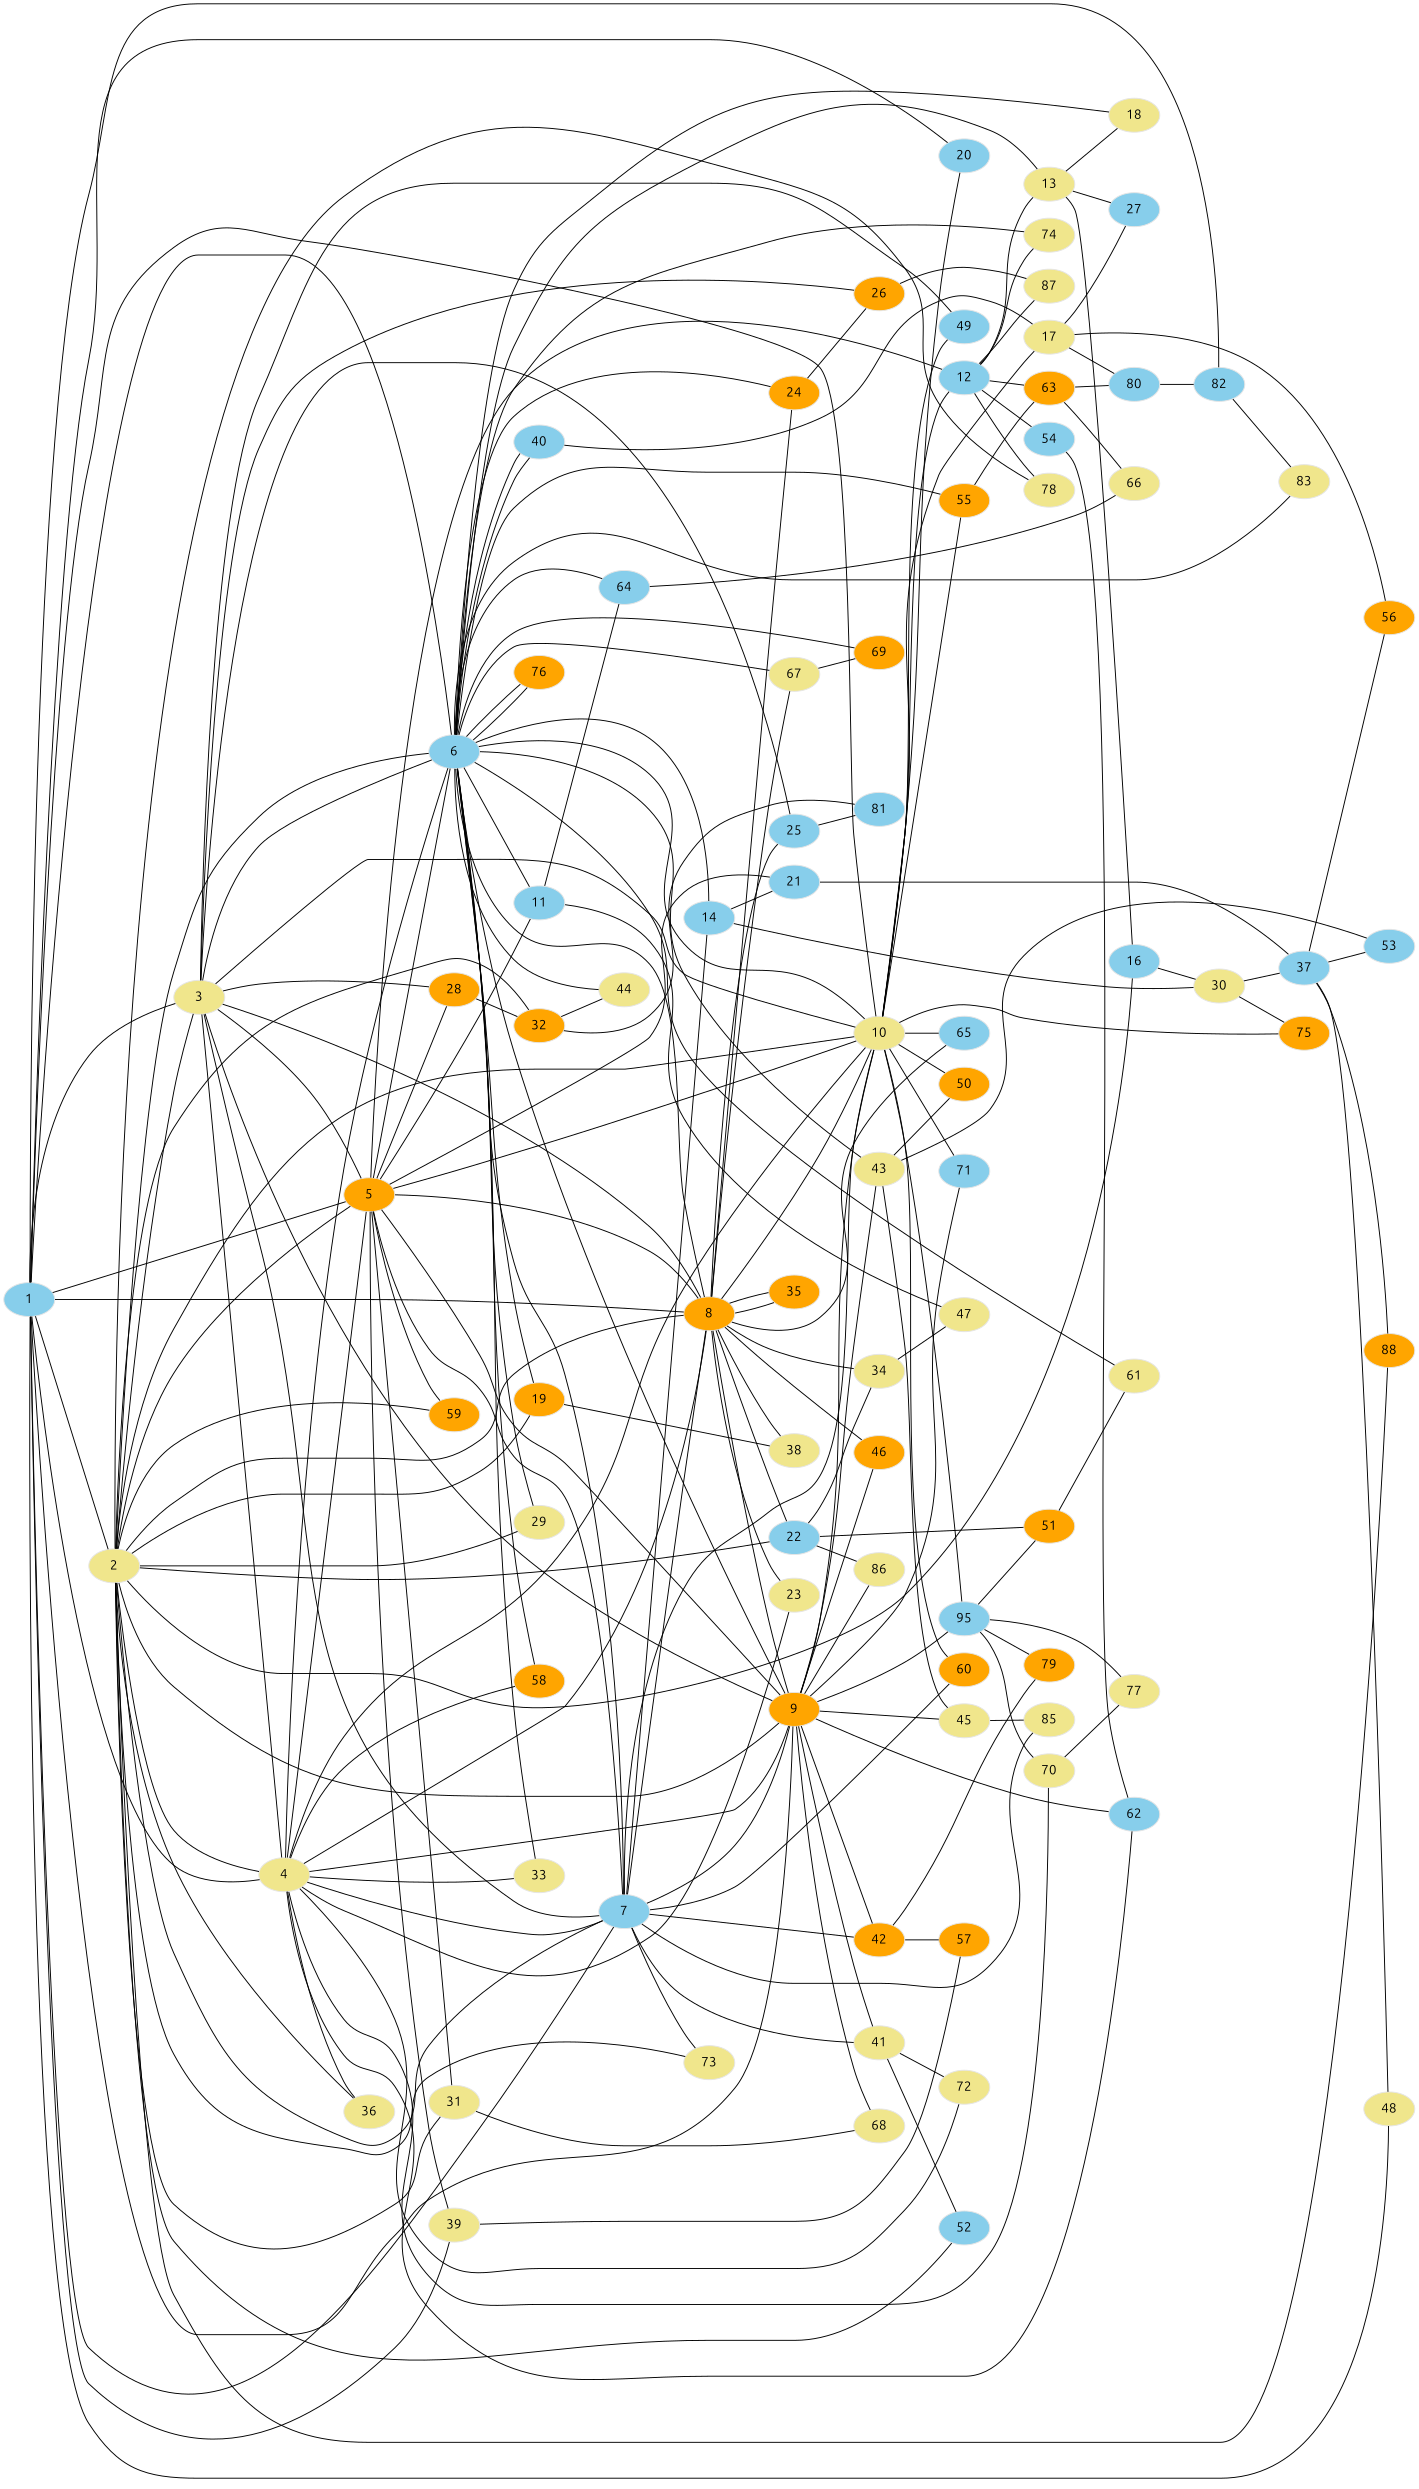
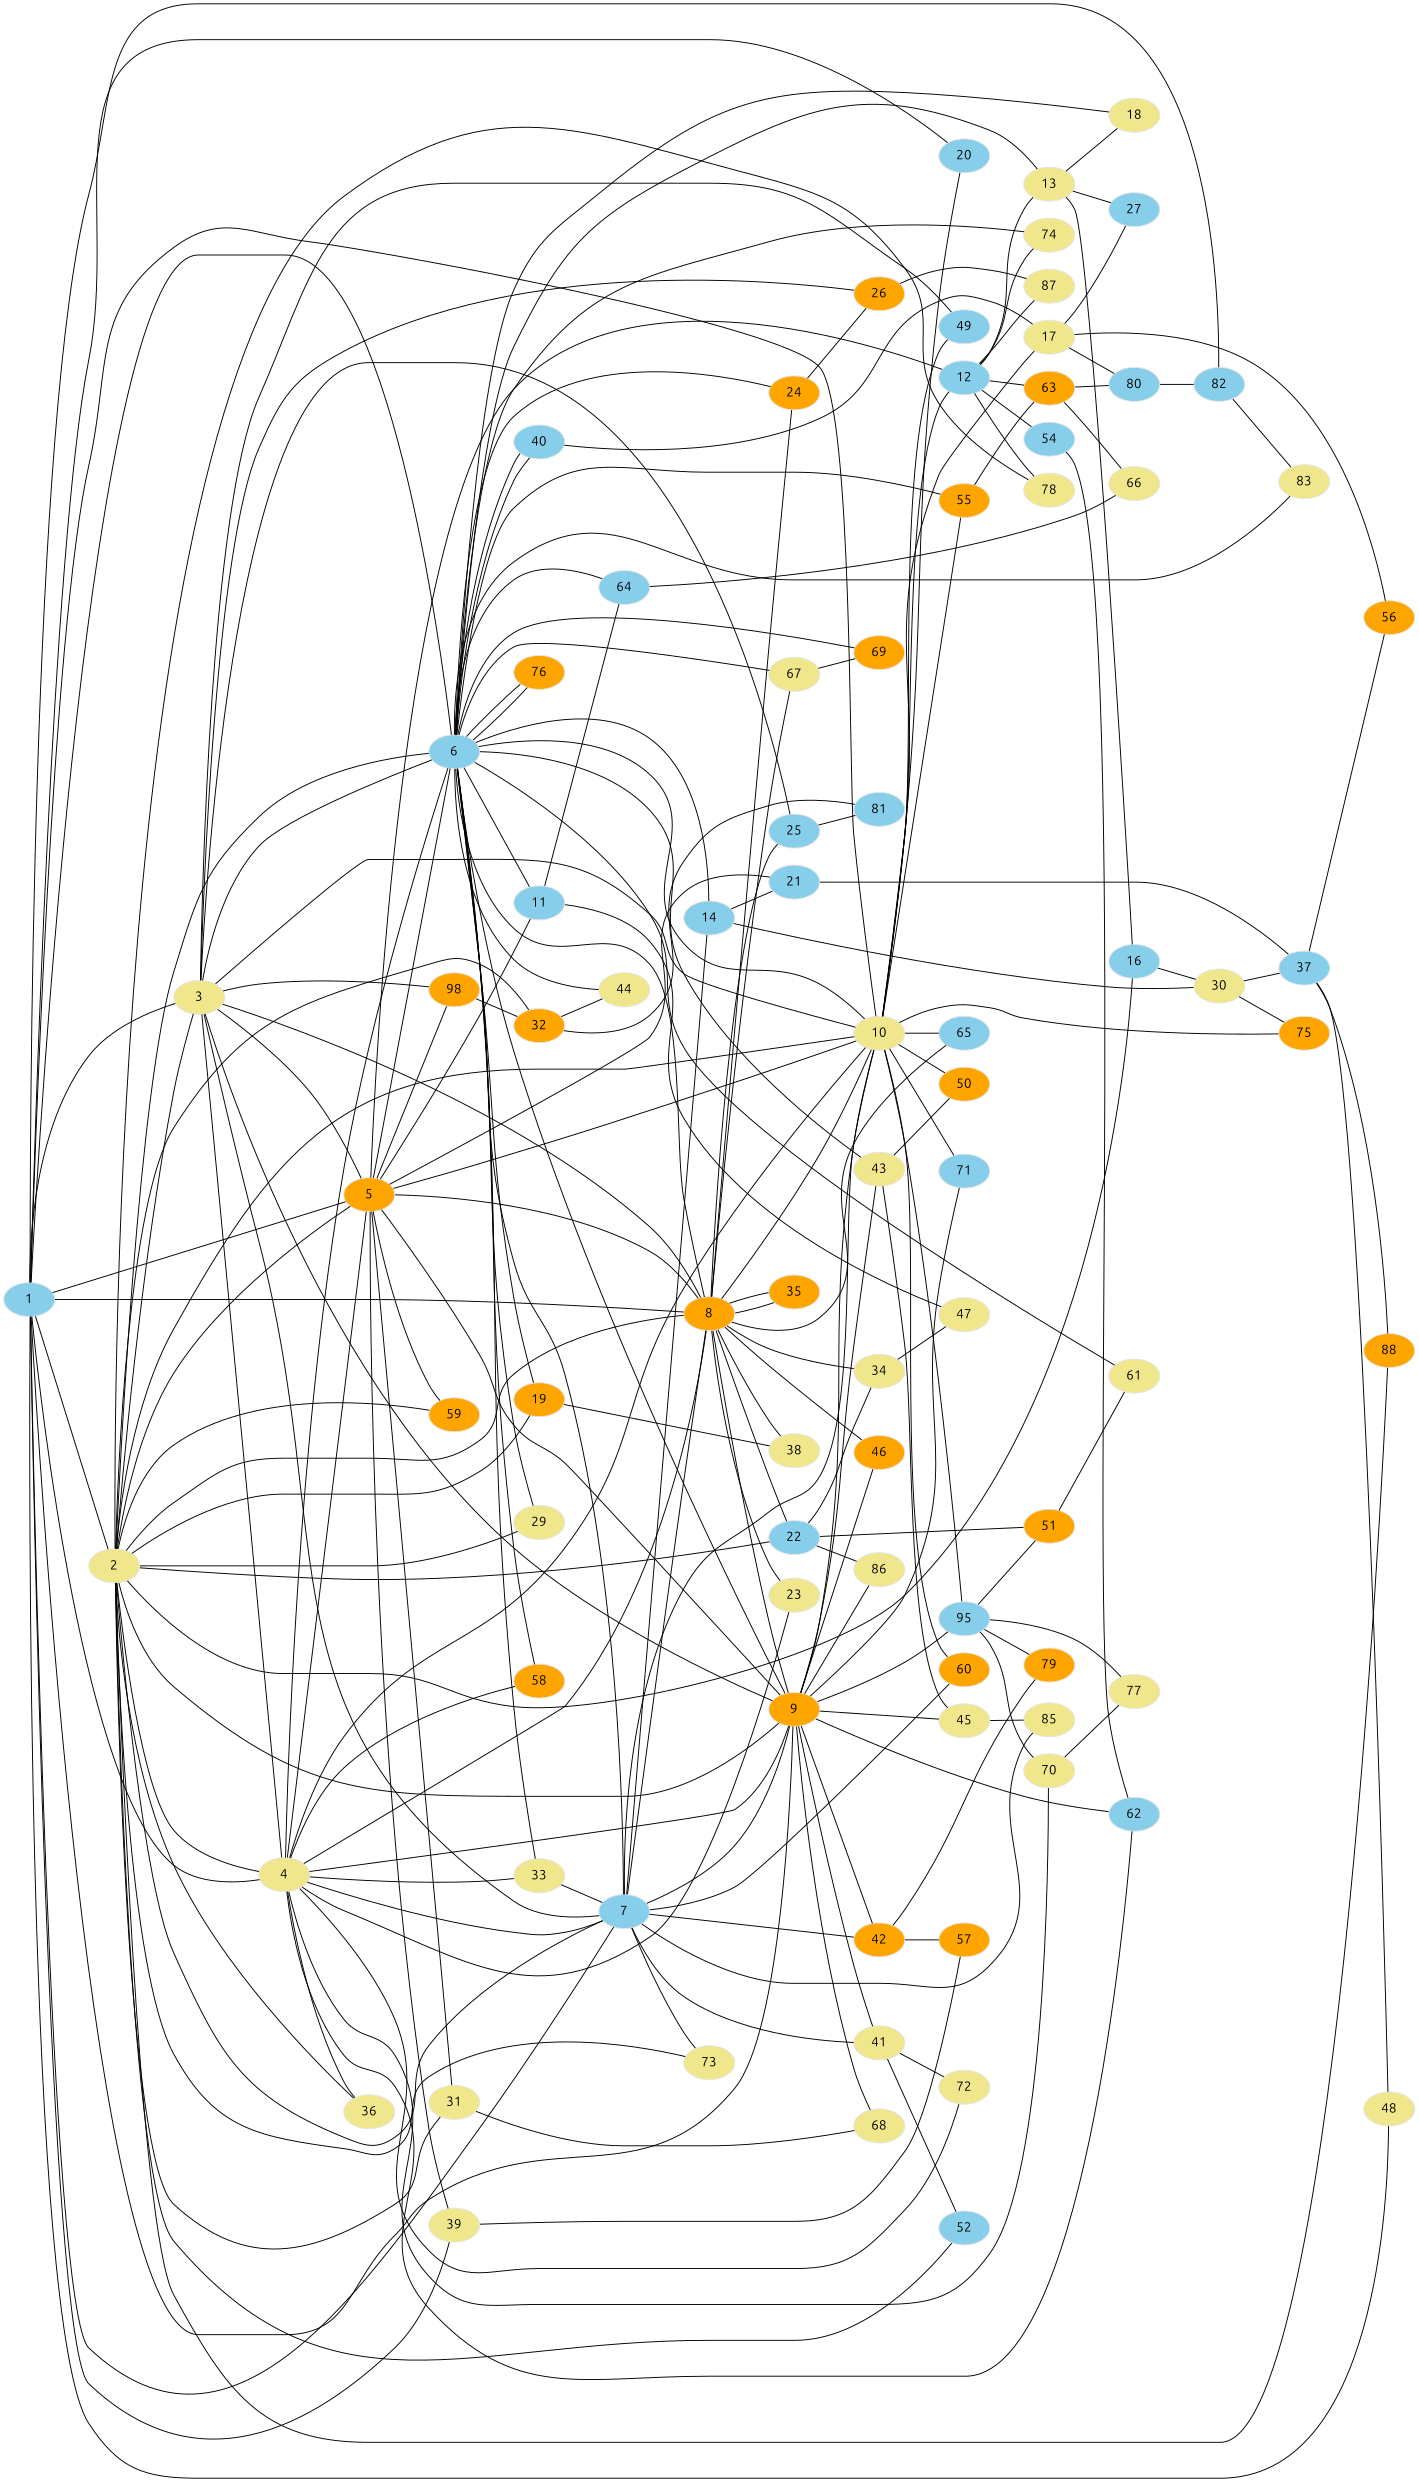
node "53": removed
node "28": label "28" -> "98"
edge "5" -- "7": now "33" -- "7"
